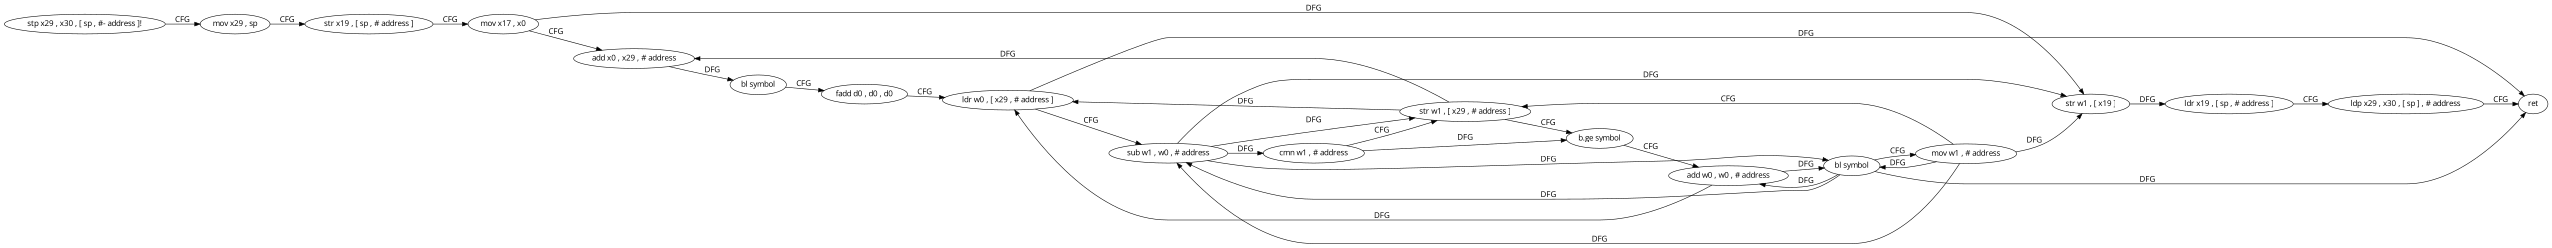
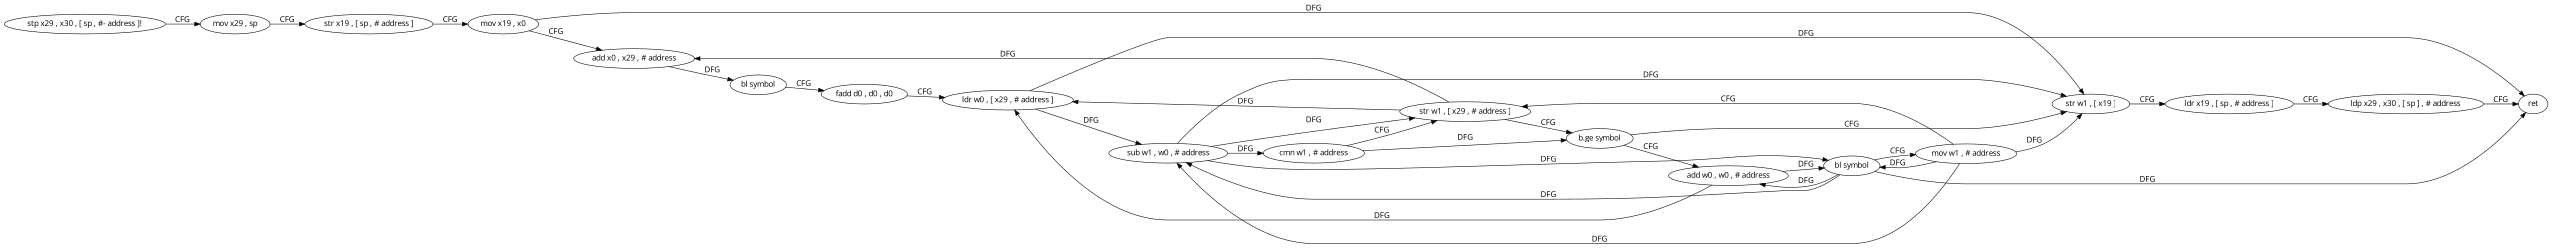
node "mov x17 , x0": label "mov x17 , x0" -> "mov x19 , x0"
edge "str w1 , [ x19 ]" -> "ldr x19 , [ sp , # address ]": label "DFG" -> "CFG"
edge "ldr w0 , [ x29 , # address ]" -> "sub w1 , w0 , # address": label "CFG" -> "DFG"
edge "b.ge symbol" -> "str w1 , [ x19 ]": added, label "CFG"
